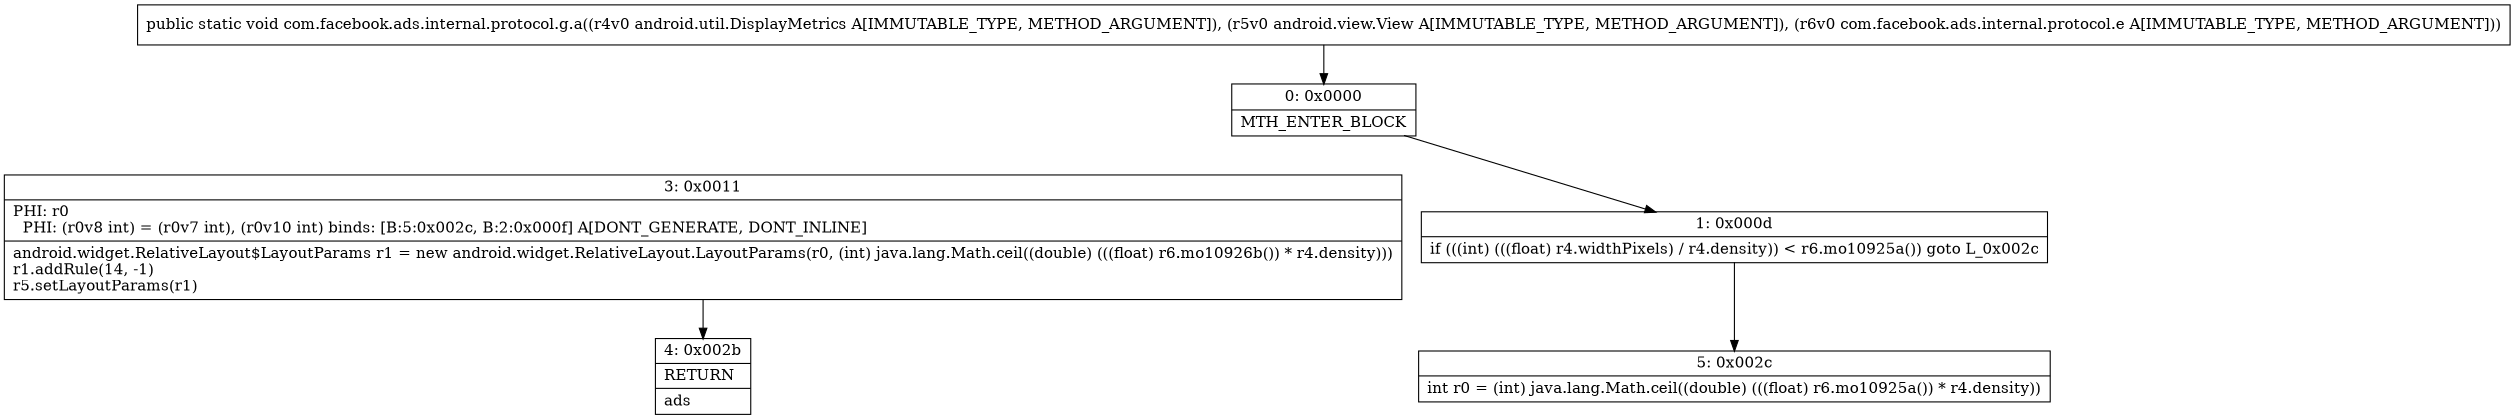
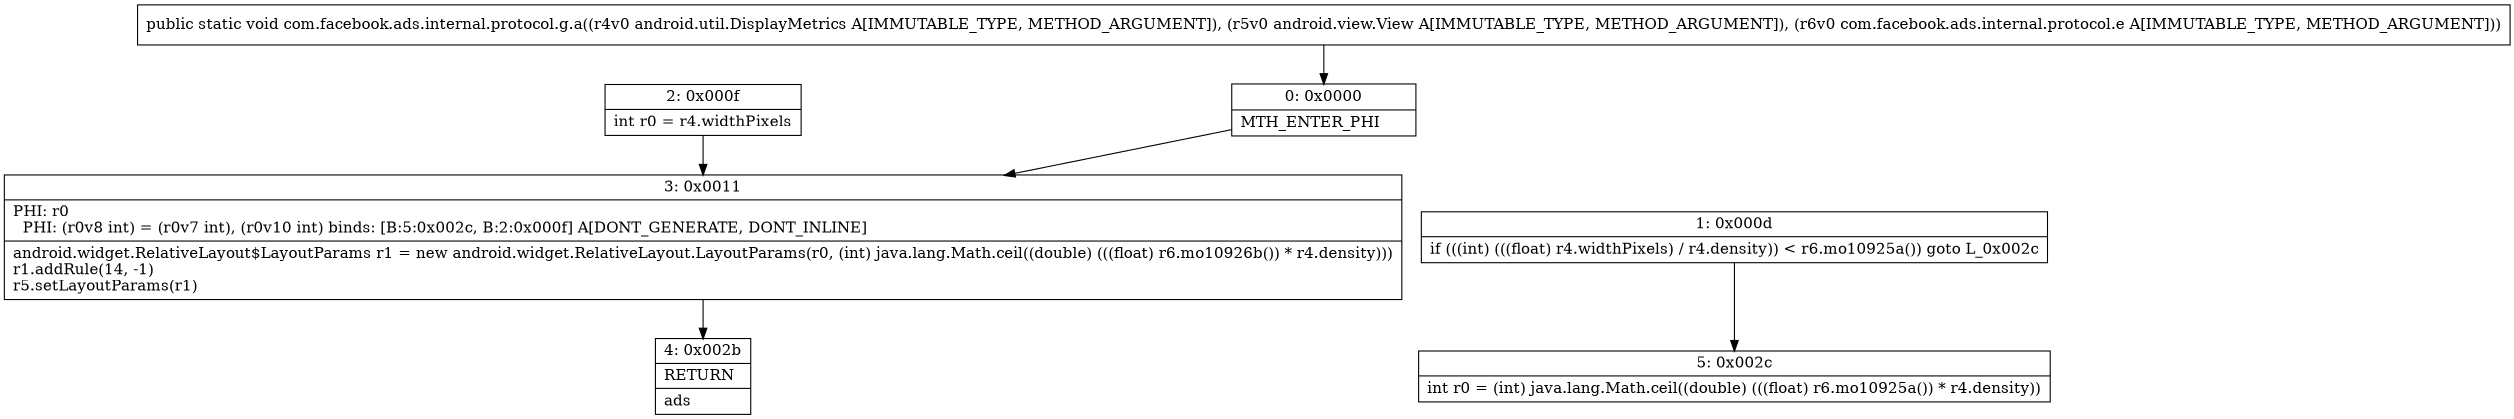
node "2: 0x000f": added
node "0: 0x0000": text "MTH_ENTER_BLOCK" -> "MTH_ENTER_PHI"
edge "0: 0x0000" -> "1: 0x000d": now "0: 0x0000" -> "3: 0x0011"
